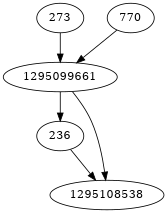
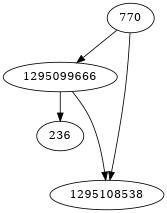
node "273": removed
node "1295099661": label "1295099661" -> "1295099666"
edge "236" -> "1295108538": now "770" -> "1295108538"
